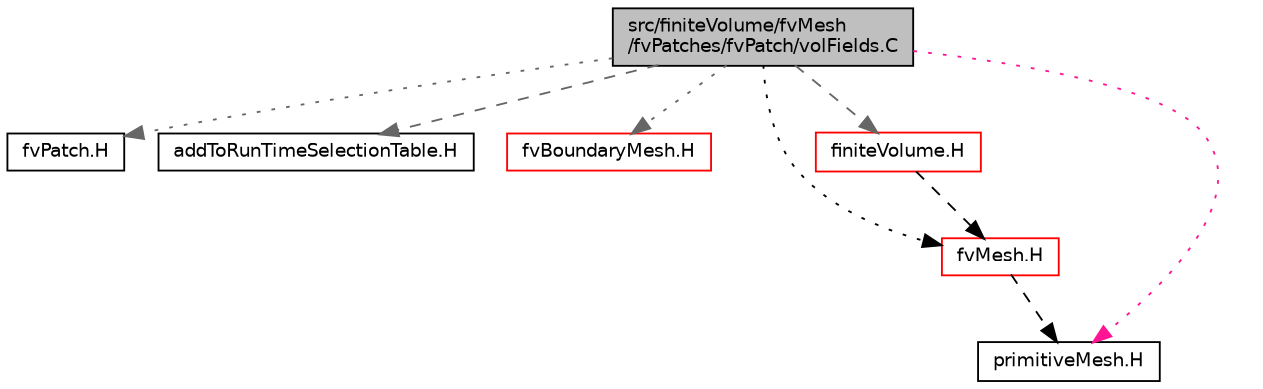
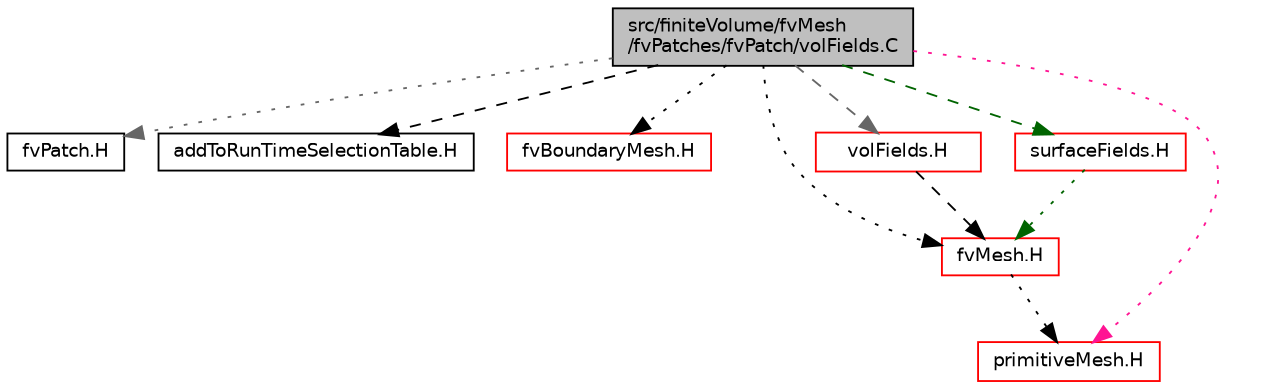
edge "src/finiteVolume/fvMesh /fvPatches/fvPatch/volFields.C" -> "fvBoundaryMesh.H": color gray40 -> black
edge "src/finiteVolume/fvMesh /fvPatches/fvPatch/volFields.C" -> "addToRunTimeSelectionTable.H": color gray40 -> black
node "finiteVolume.H": label "finiteVolume.H" -> "volFields.H"
node "surfaceFields.H": added
edge "fvMesh.H" -> "primitiveMesh.H": style dashed -> dotted
node "primitiveMesh.H": color black -> red
